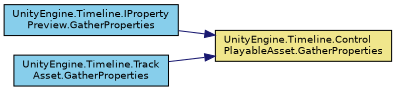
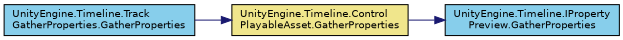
edge "UnityEngine.Timeline.IProperty Preview.GatherProperties" -> "UnityEngine.Timeline.Control PlayableAsset.GatherProperties": reversed
node "UnityEngine.Timeline.Track Asset.GatherProperties": label "UnityEngine.Timeline.Track Asset.GatherProperties" -> "UnityEngine.Timeline.Track GatherProperties.GatherProperties"
